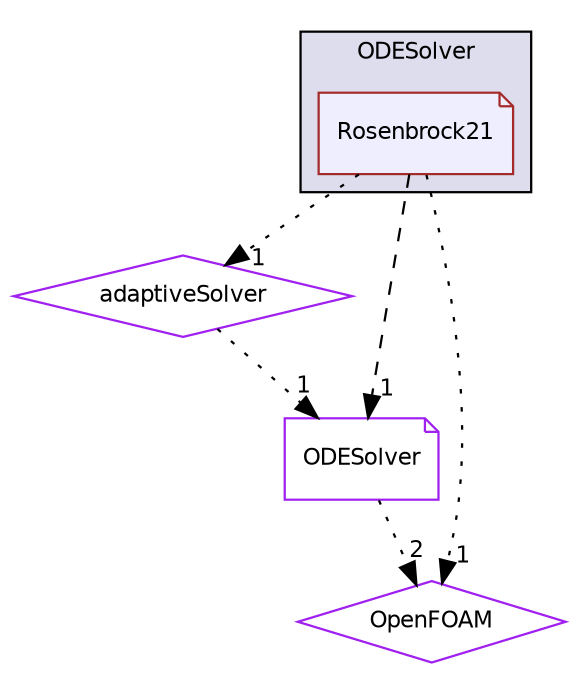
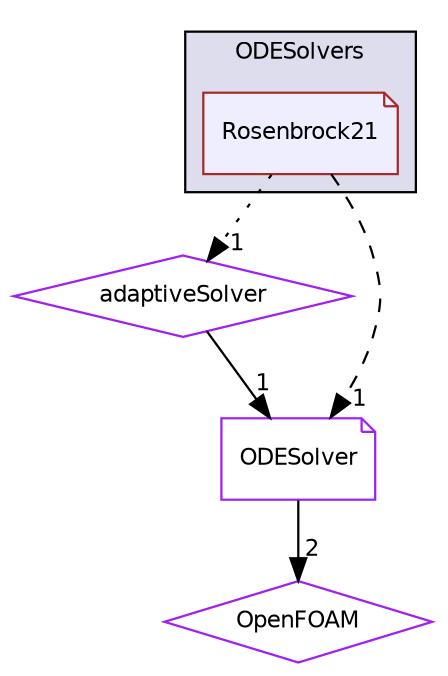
cluster "ODESolver": label "ODESolver" -> "ODESolvers"
edge "adaptiveSolver" -> "ODESolver": style dotted -> solid
edge "Rosenbrock21" -> "OpenFOAM": removed
edge "ODESolver" -> "OpenFOAM": style dotted -> solid
